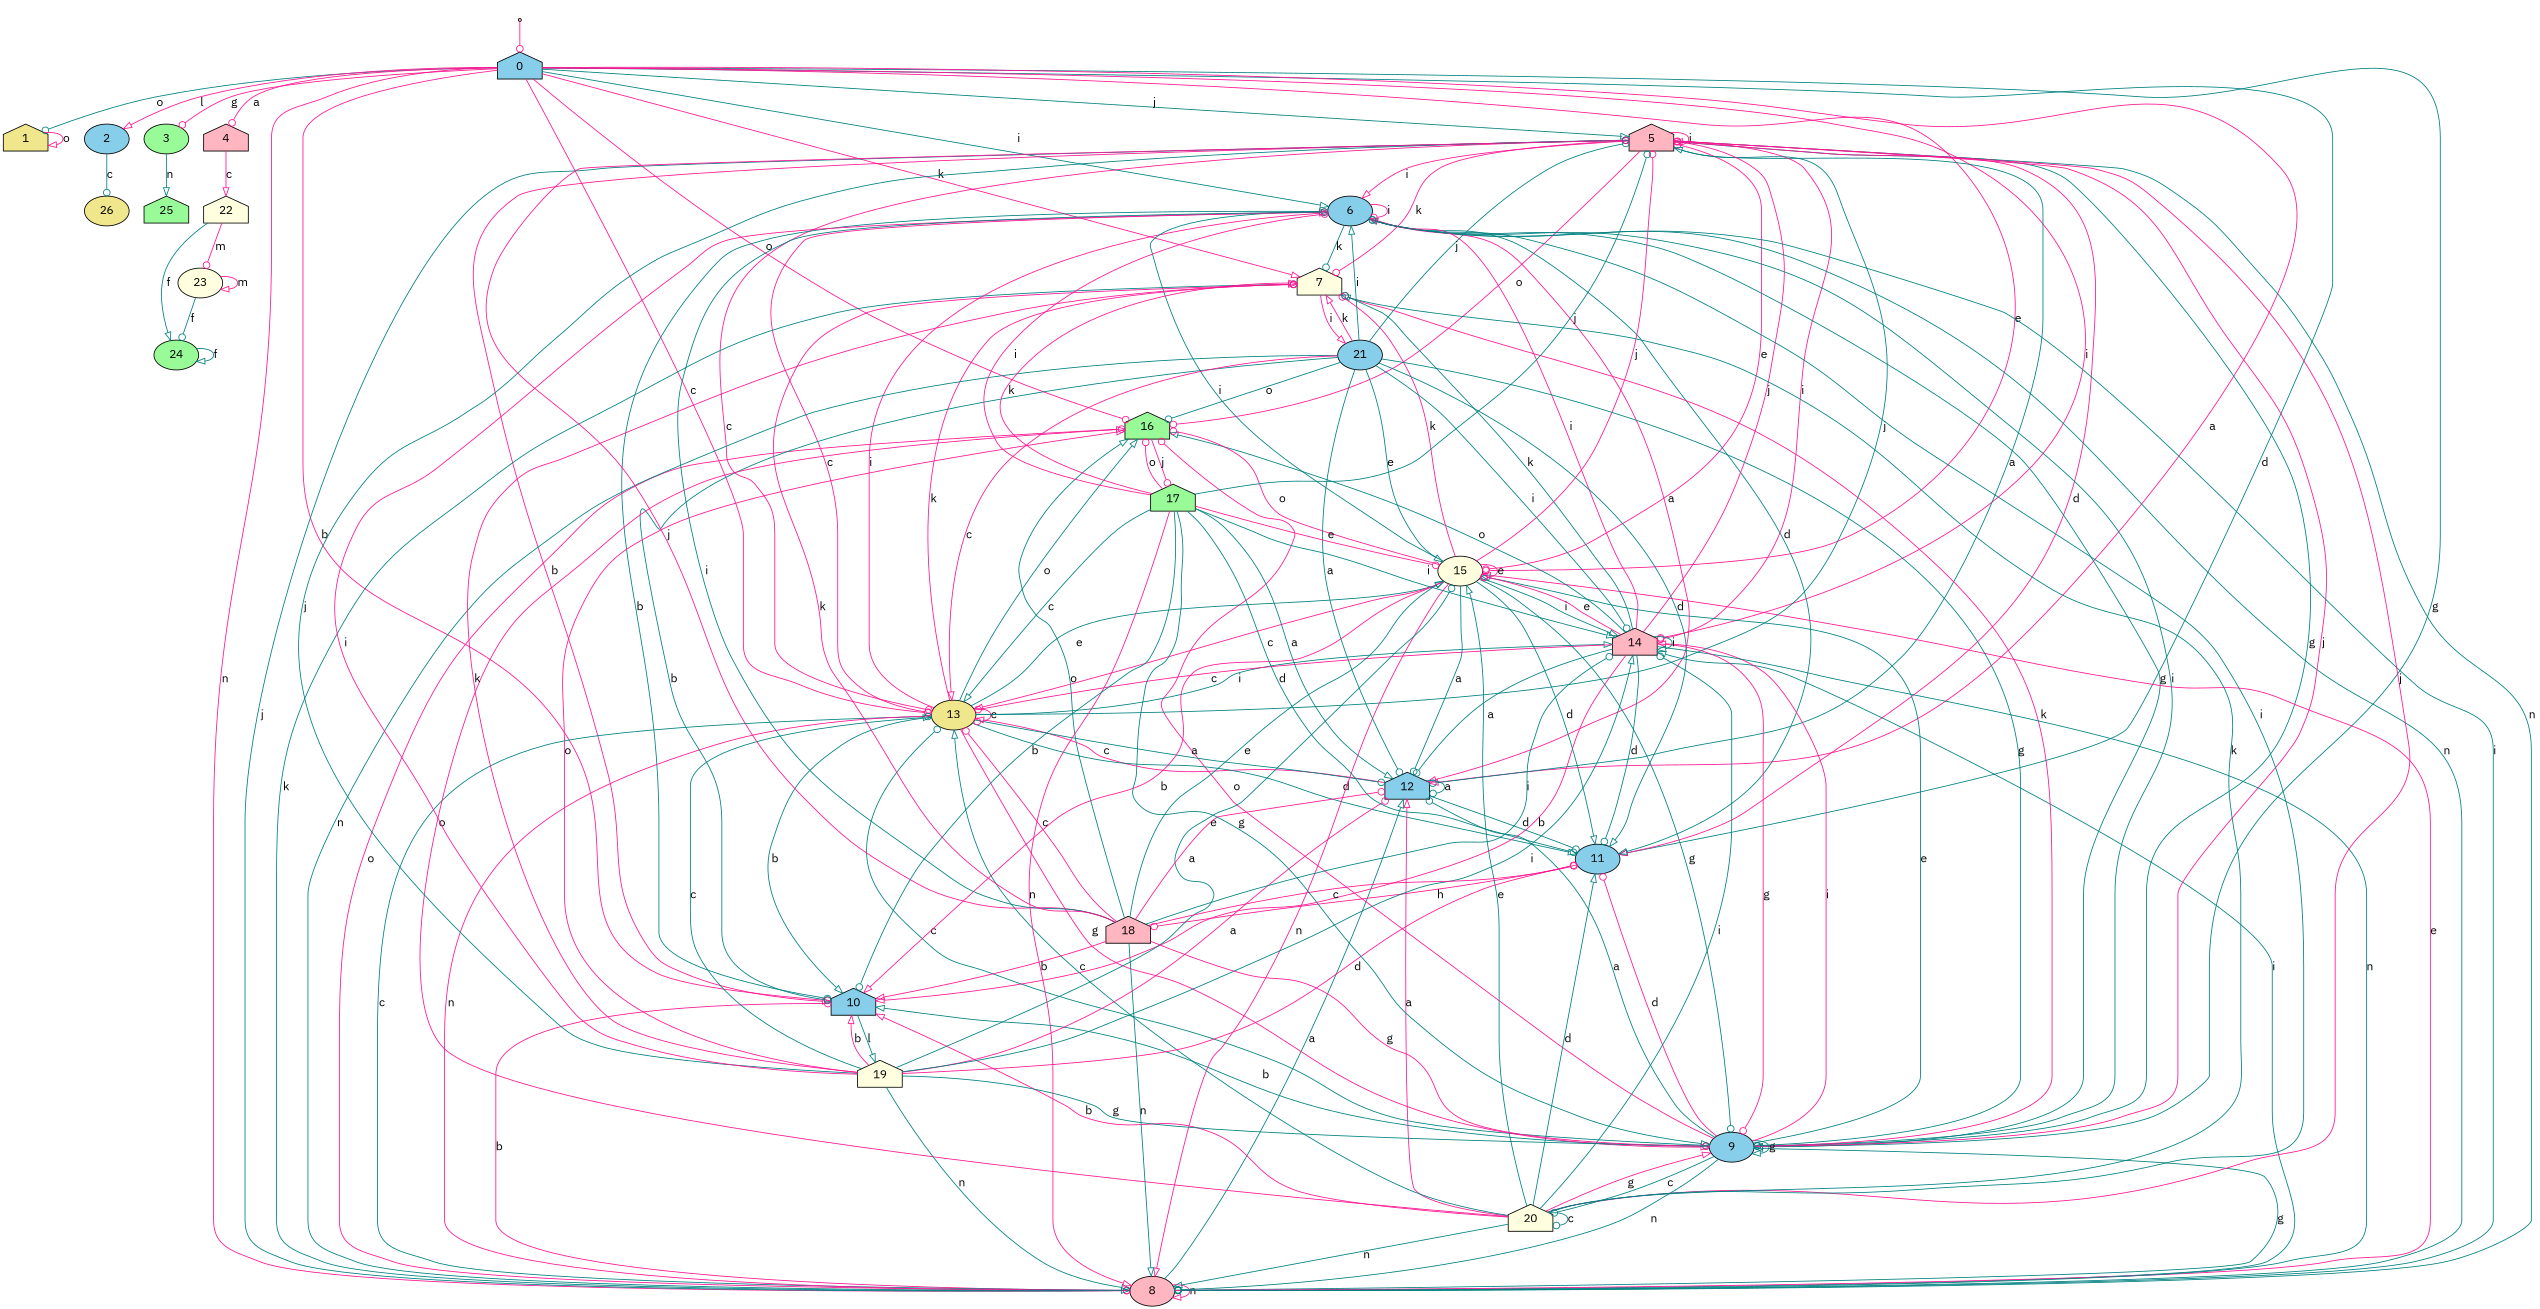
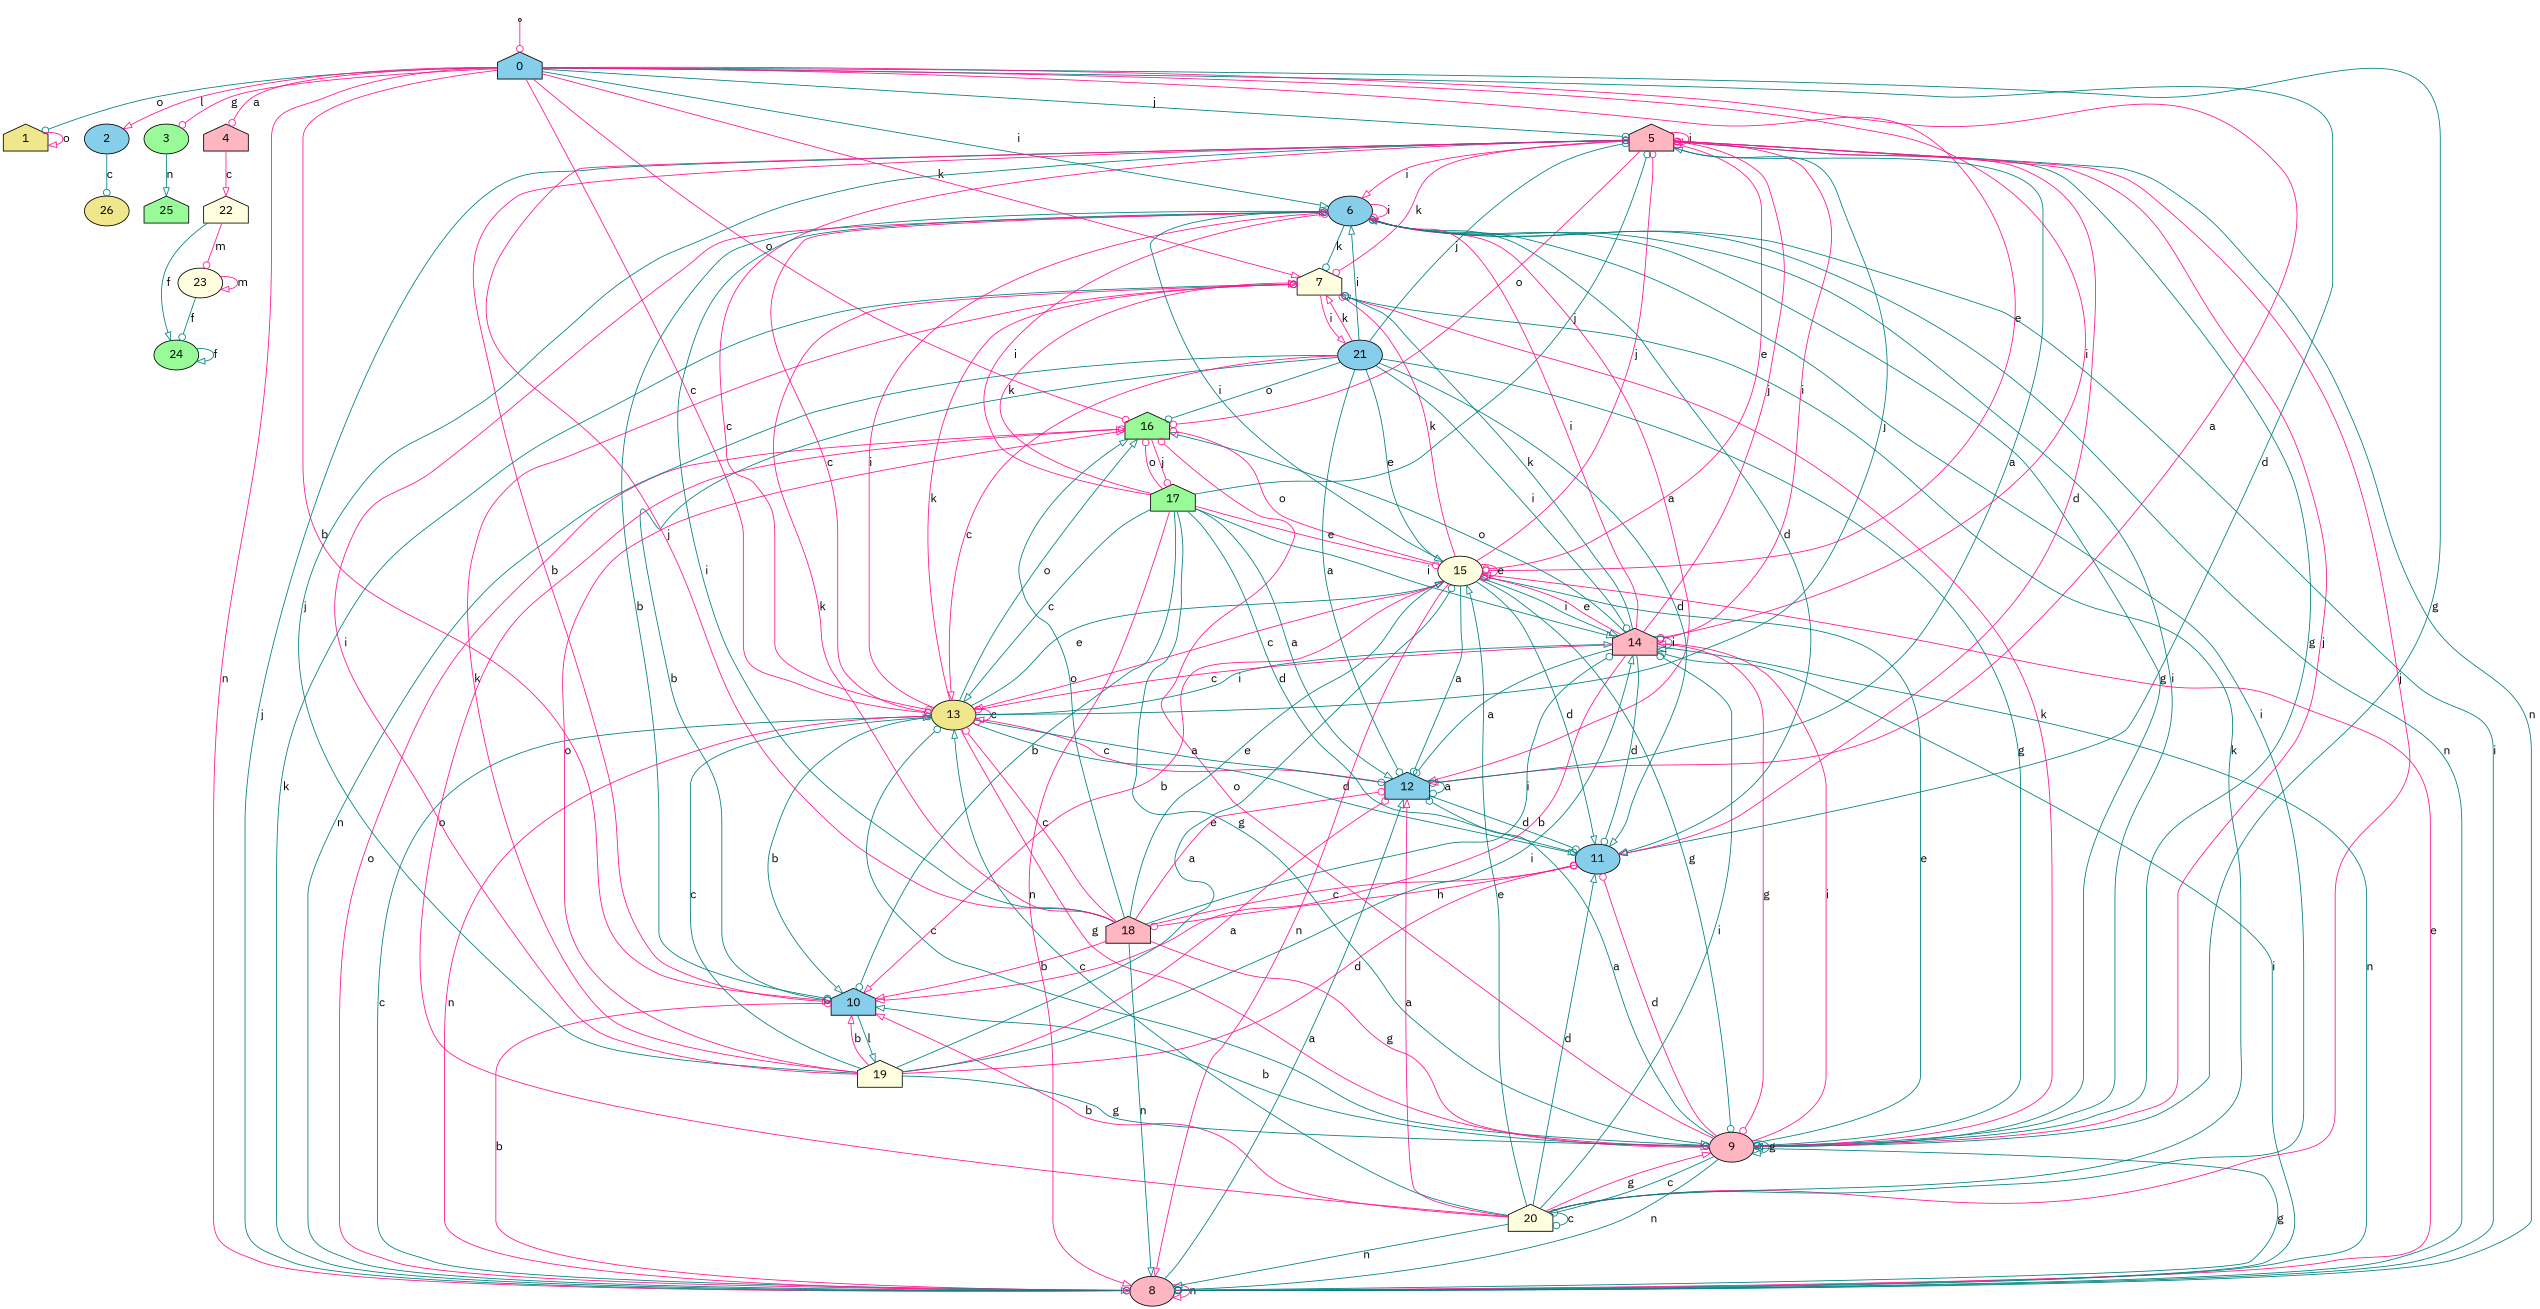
edge "0" -> "5": arrowhead onormal -> odot
node "9": fillcolor skyblue -> lightpink
edge "19" -> "8": removed, label "n"
